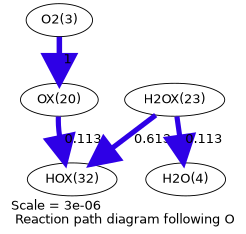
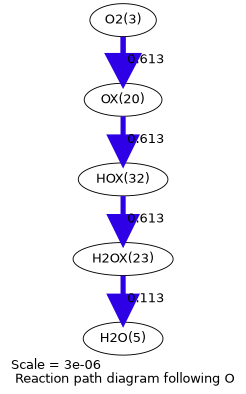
edge "O2(3)" -> "OX(20)": label " 1" -> " 0.613"
edge "H2OX(23)" -> "HOX(32)": reversed
edge "OX(20)" -> "HOX(32)": label " 0.113" -> " 0.613"
node "H2O(4)": label "H2O(4)" -> "H2O(5)"
